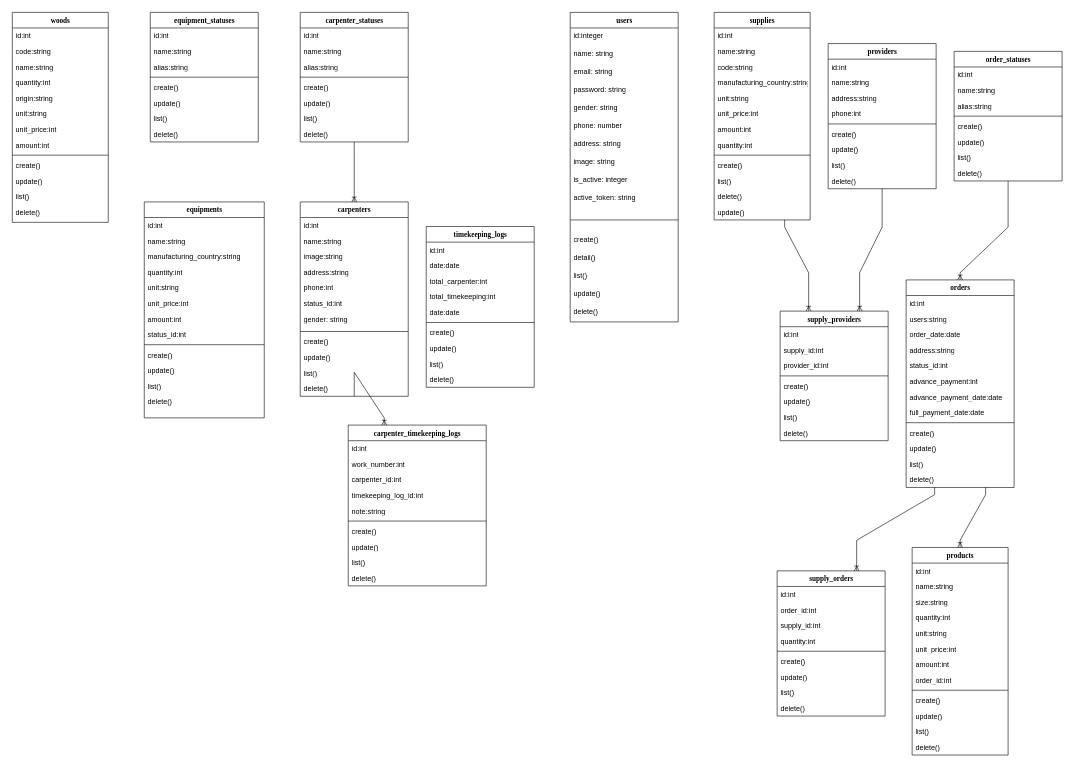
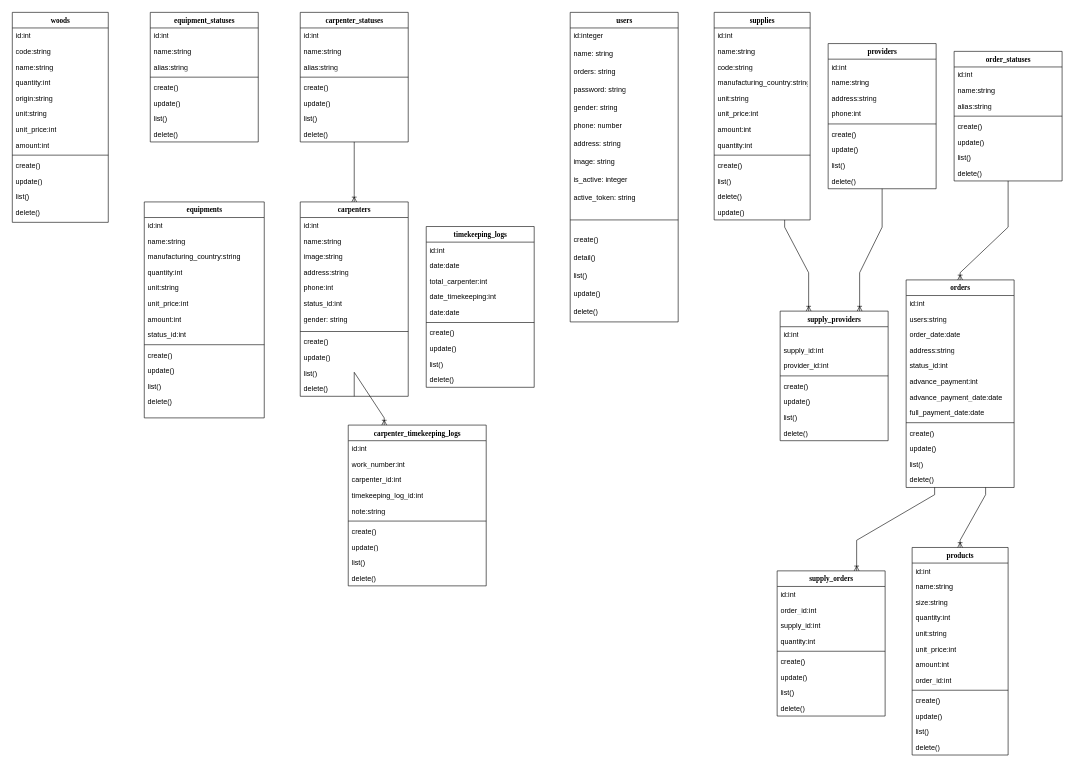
node "email: string": label "email: string" -> "orders: string"
node "total_timekeeping:int": label "total_timekeeping:int" -> "date_timekeeping:int"
